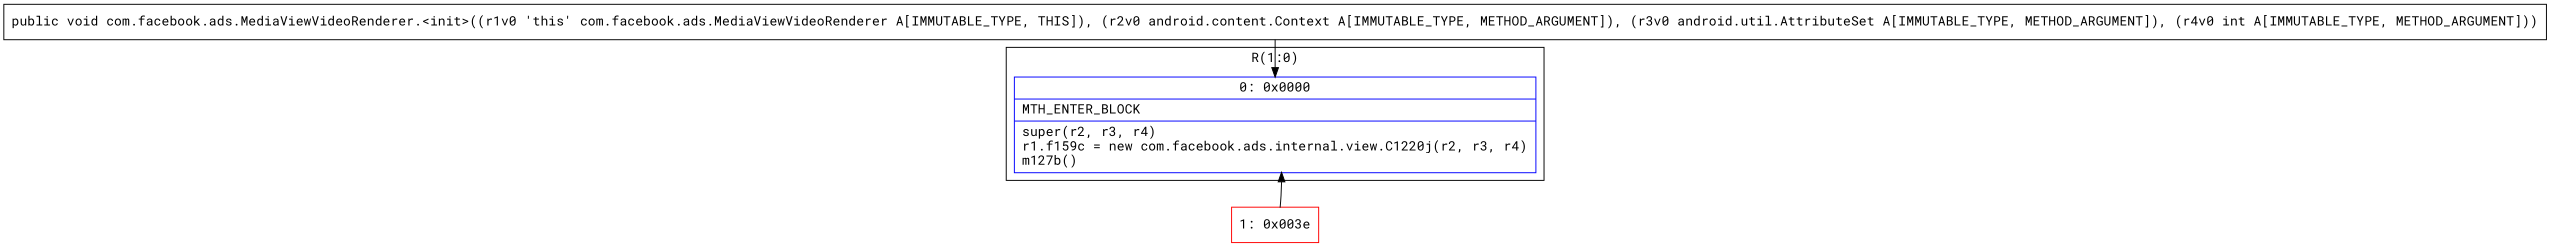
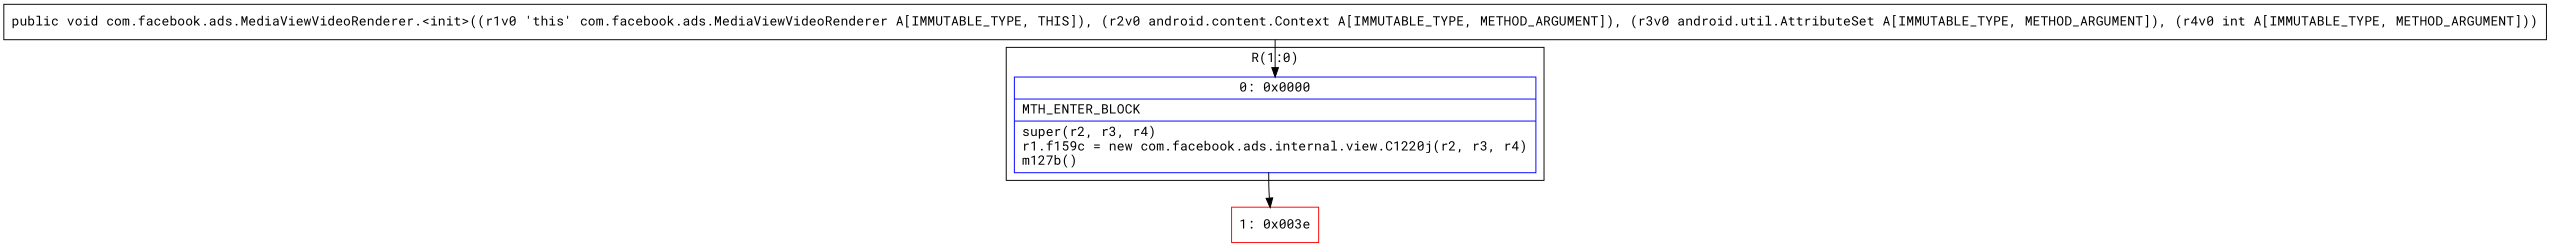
edge "1: 0x003e" -> "0: 0x0000": reversed
